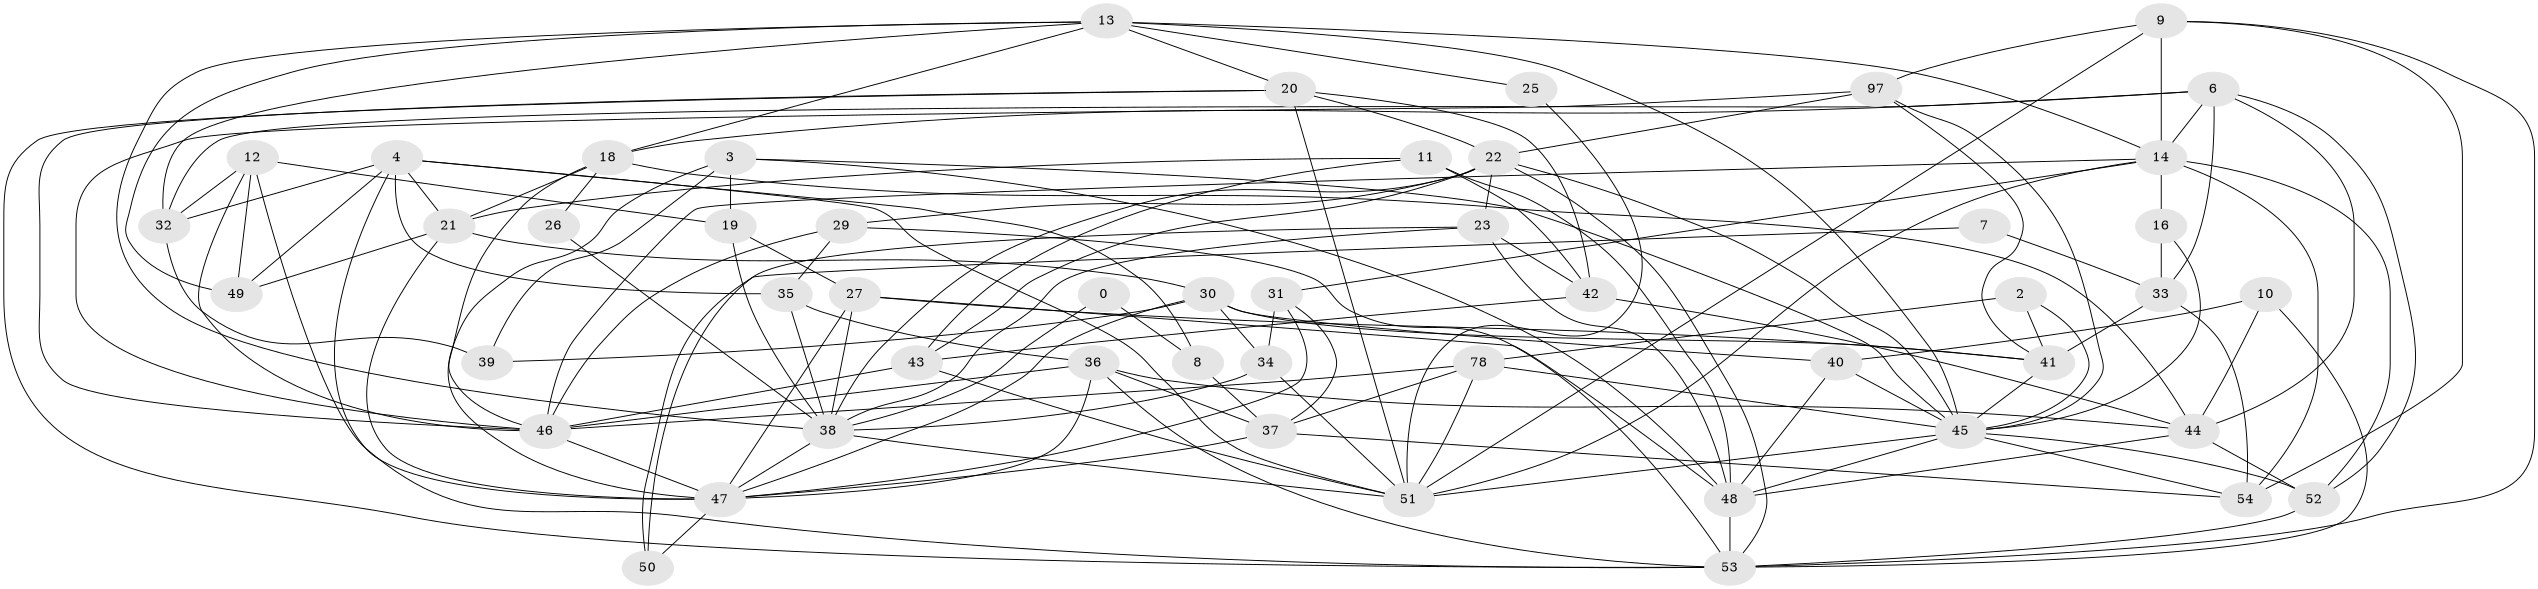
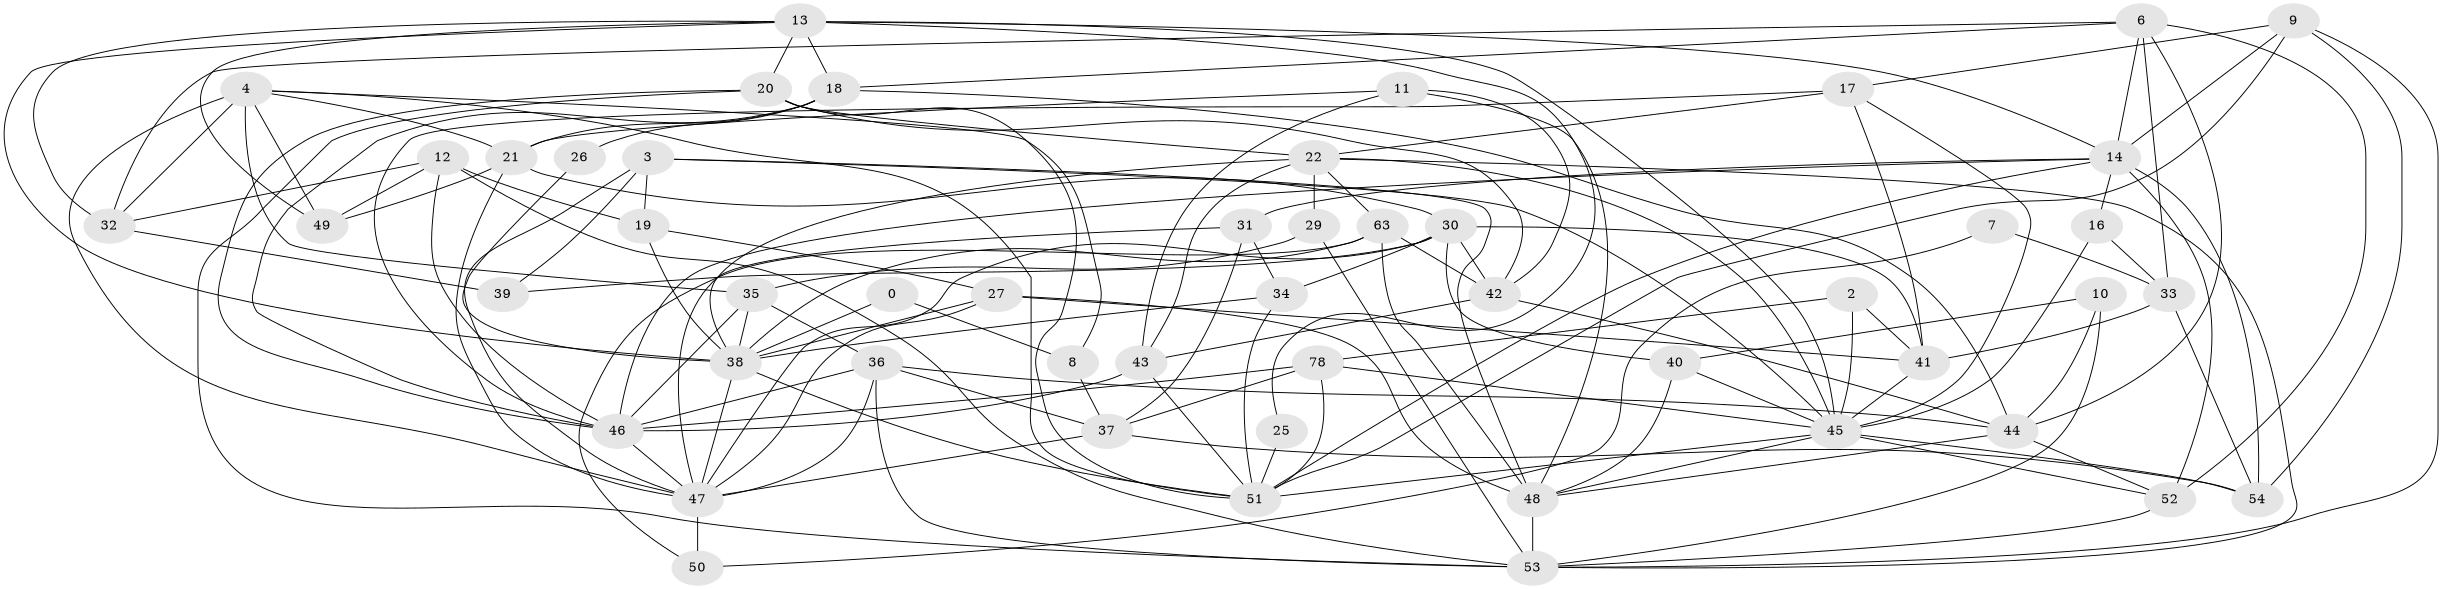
node "97": label "97" -> "17"
node "23": label "23" -> "63"
edge "30" -- "42": added
edge "29" -- "46": now "35" -- "46"
